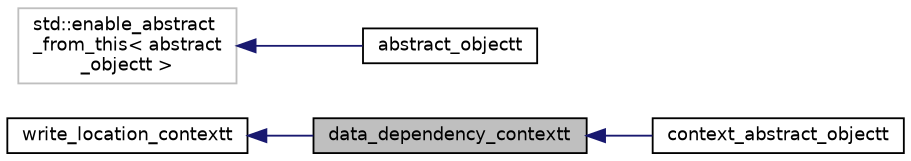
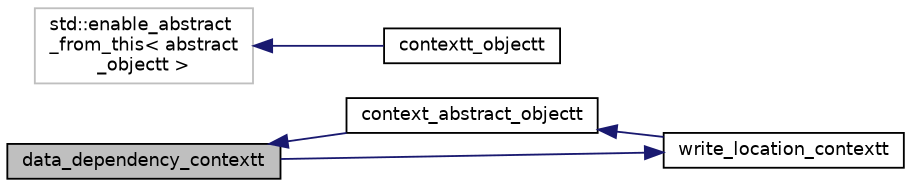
node "abstract_objectt": label "abstract_objectt" -> "contextt_objectt"
edge "write_location_contextt" -> "context_abstract_objectt": added
